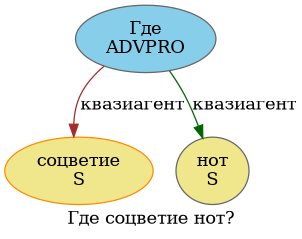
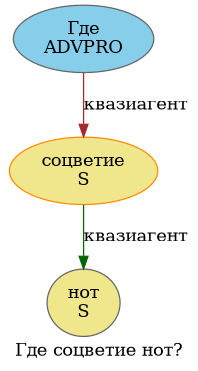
edge "Где ADVPRO" -> "нот S": now "соцветие S" -> "нот S"
